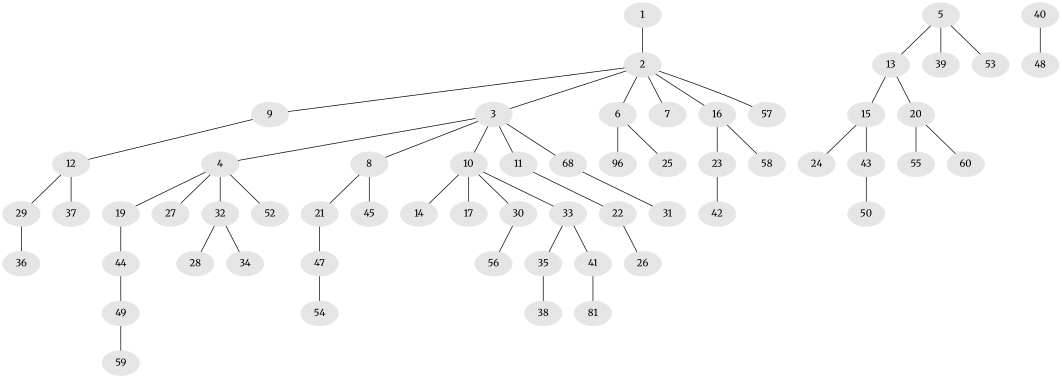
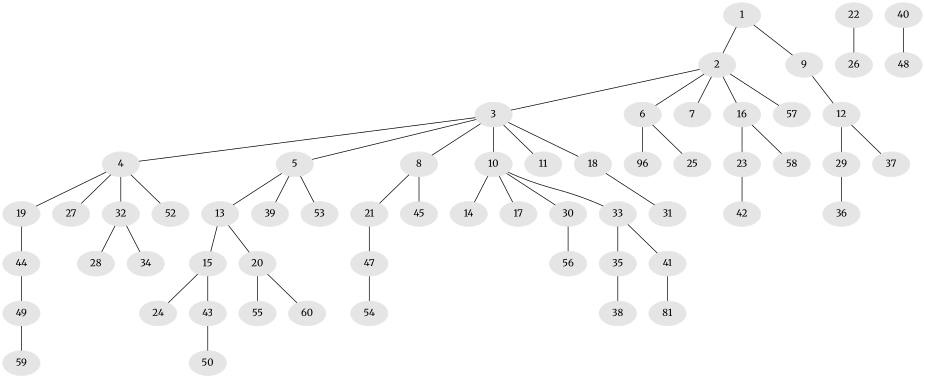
edge "2" -- "9": now "1" -- "9"
edge "3" -- "5": added
node "68": label "68" -> "18"
edge "11" -- "22": removed
